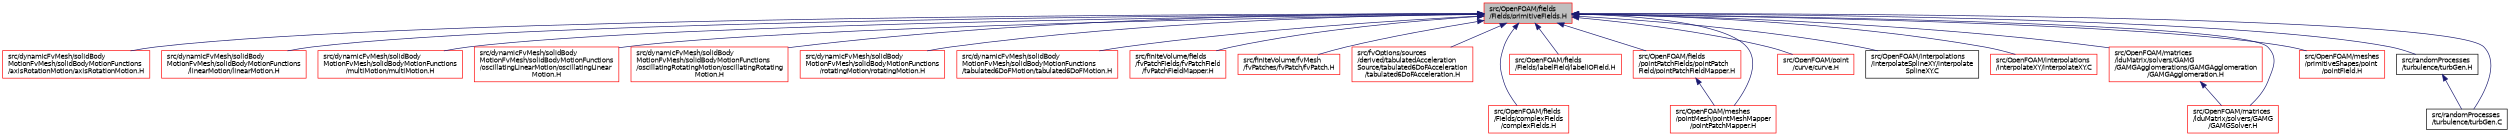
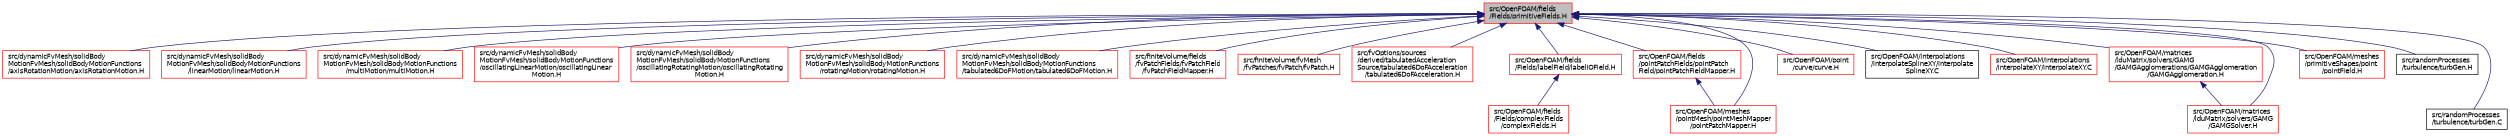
edge "src/OpenFOAM/fields /Fields/complexFields /complexFields.H" -> "src/OpenFOAM/fields /Fields/primitiveFields.H": now "src/OpenFOAM/fields /Fields/complexFields /complexFields.H" -> "src/OpenFOAM/fields /Fields/labelField/labelIOField.H"
edge "src/randomProcesses /turbulence/turbGen.C" -> "src/randomProcesses /turbulence/turbGen.H": removed
